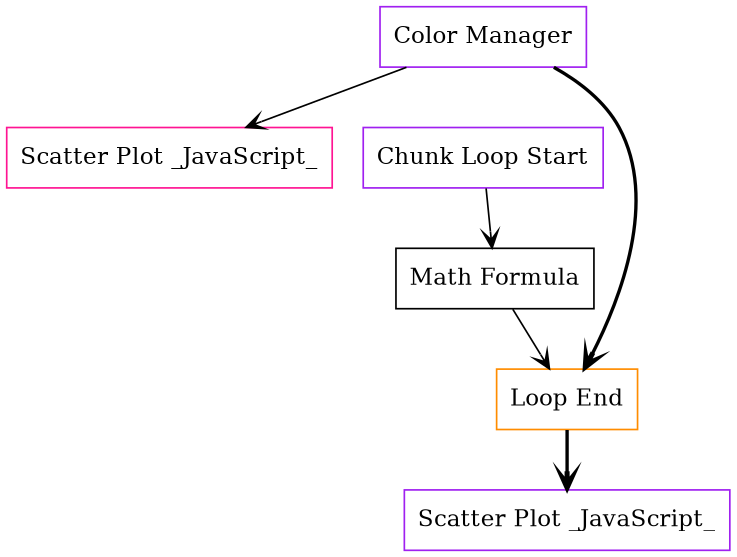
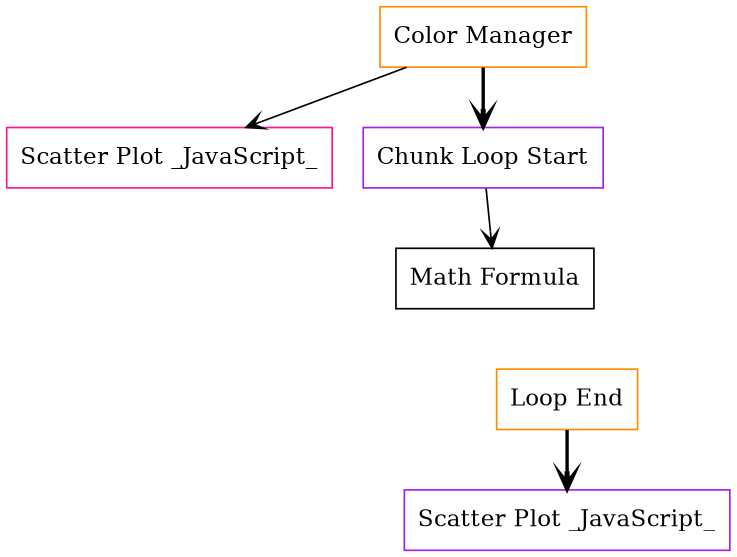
node "Color Manager": color purple -> darkorange
edge "Color Manager" -> "Loop End": now "Color Manager" -> "Chunk Loop Start"
edge "Math Formula" -> "Loop End": removed
